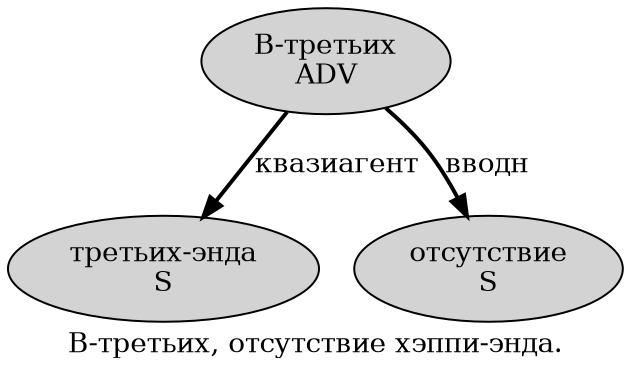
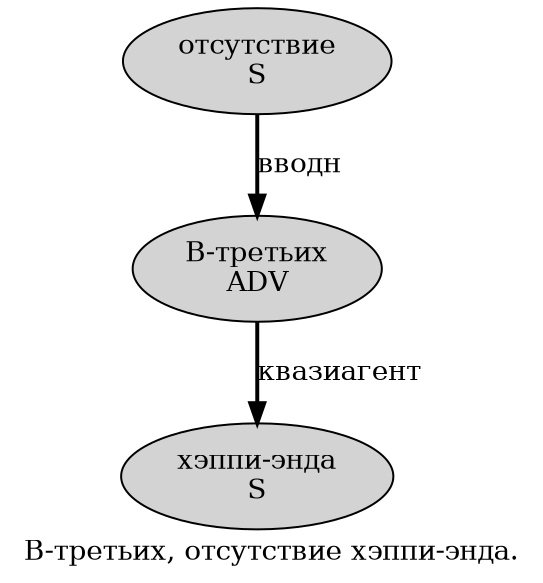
edge "В-третьих ADV" -> "отсутствие S": reversed
node "третьих-энда S": label "третьих-энда S" -> "хэппи-энда S"
